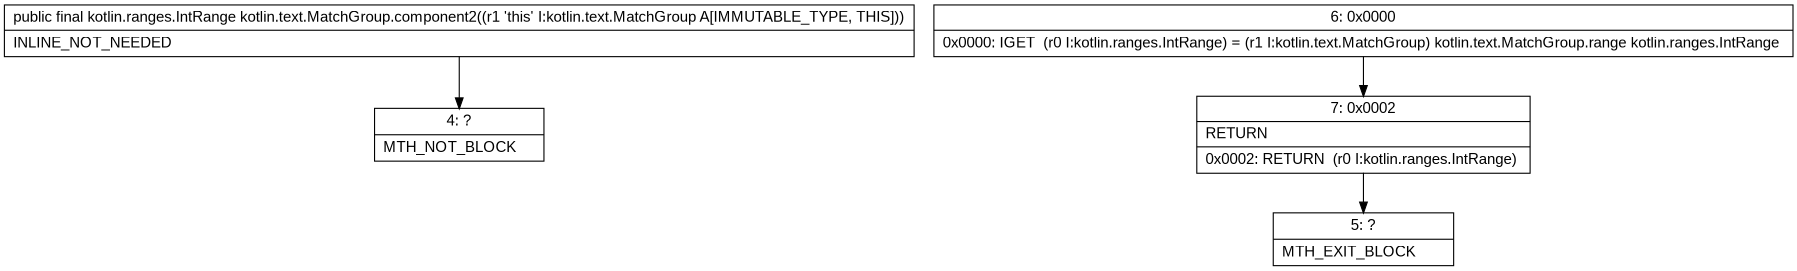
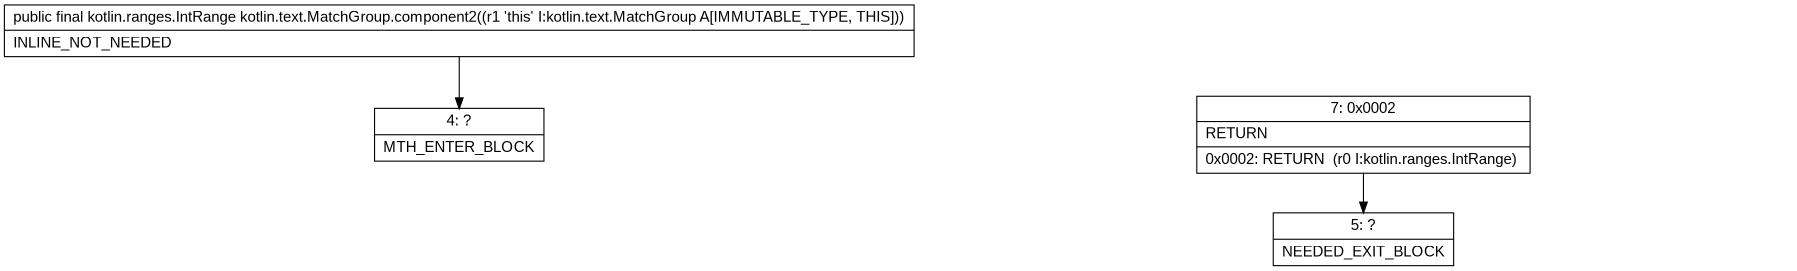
node "6: 0x0000": removed
node "4: ?": text "MTH_NOT_BLOCK" -> "MTH_ENTER_BLOCK"
node "5: ?": text "MTH_EXIT_BLOCK" -> "NEEDED_EXIT_BLOCK"
